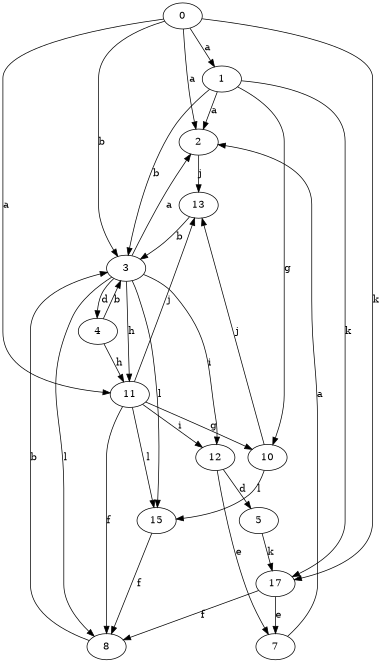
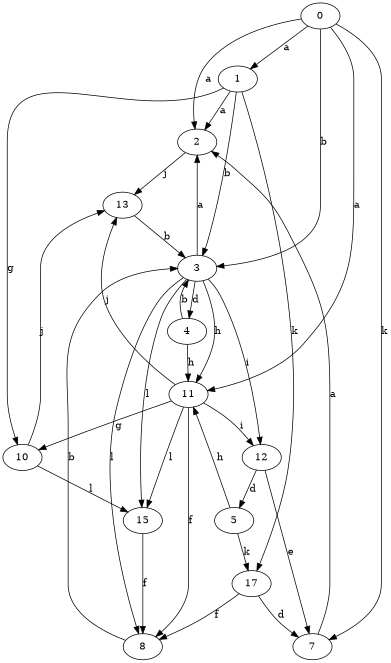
edge "0" -> "17": now "0" -> "7"
edge "5" -> "11": added, label "h"
edge "17" -> "7": label "e" -> "d"
